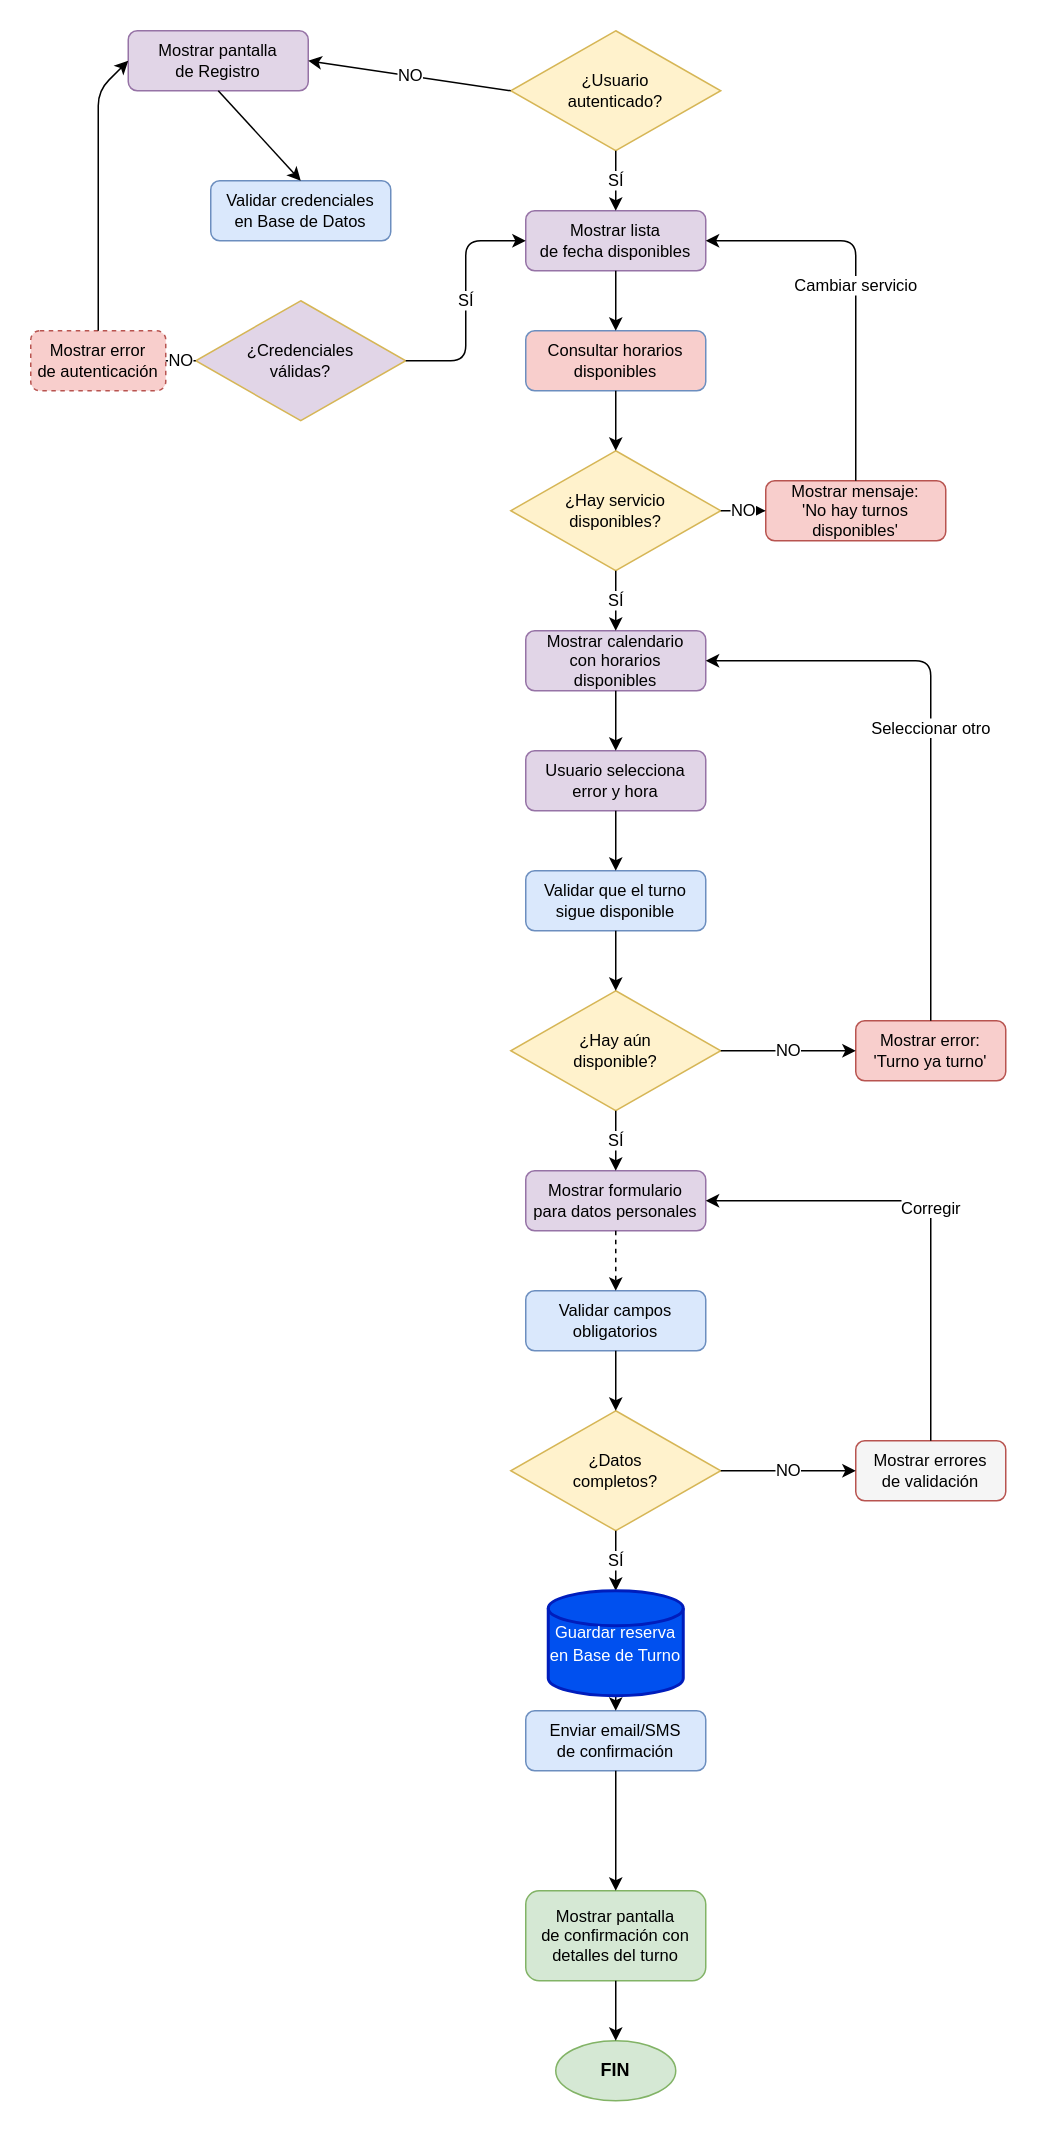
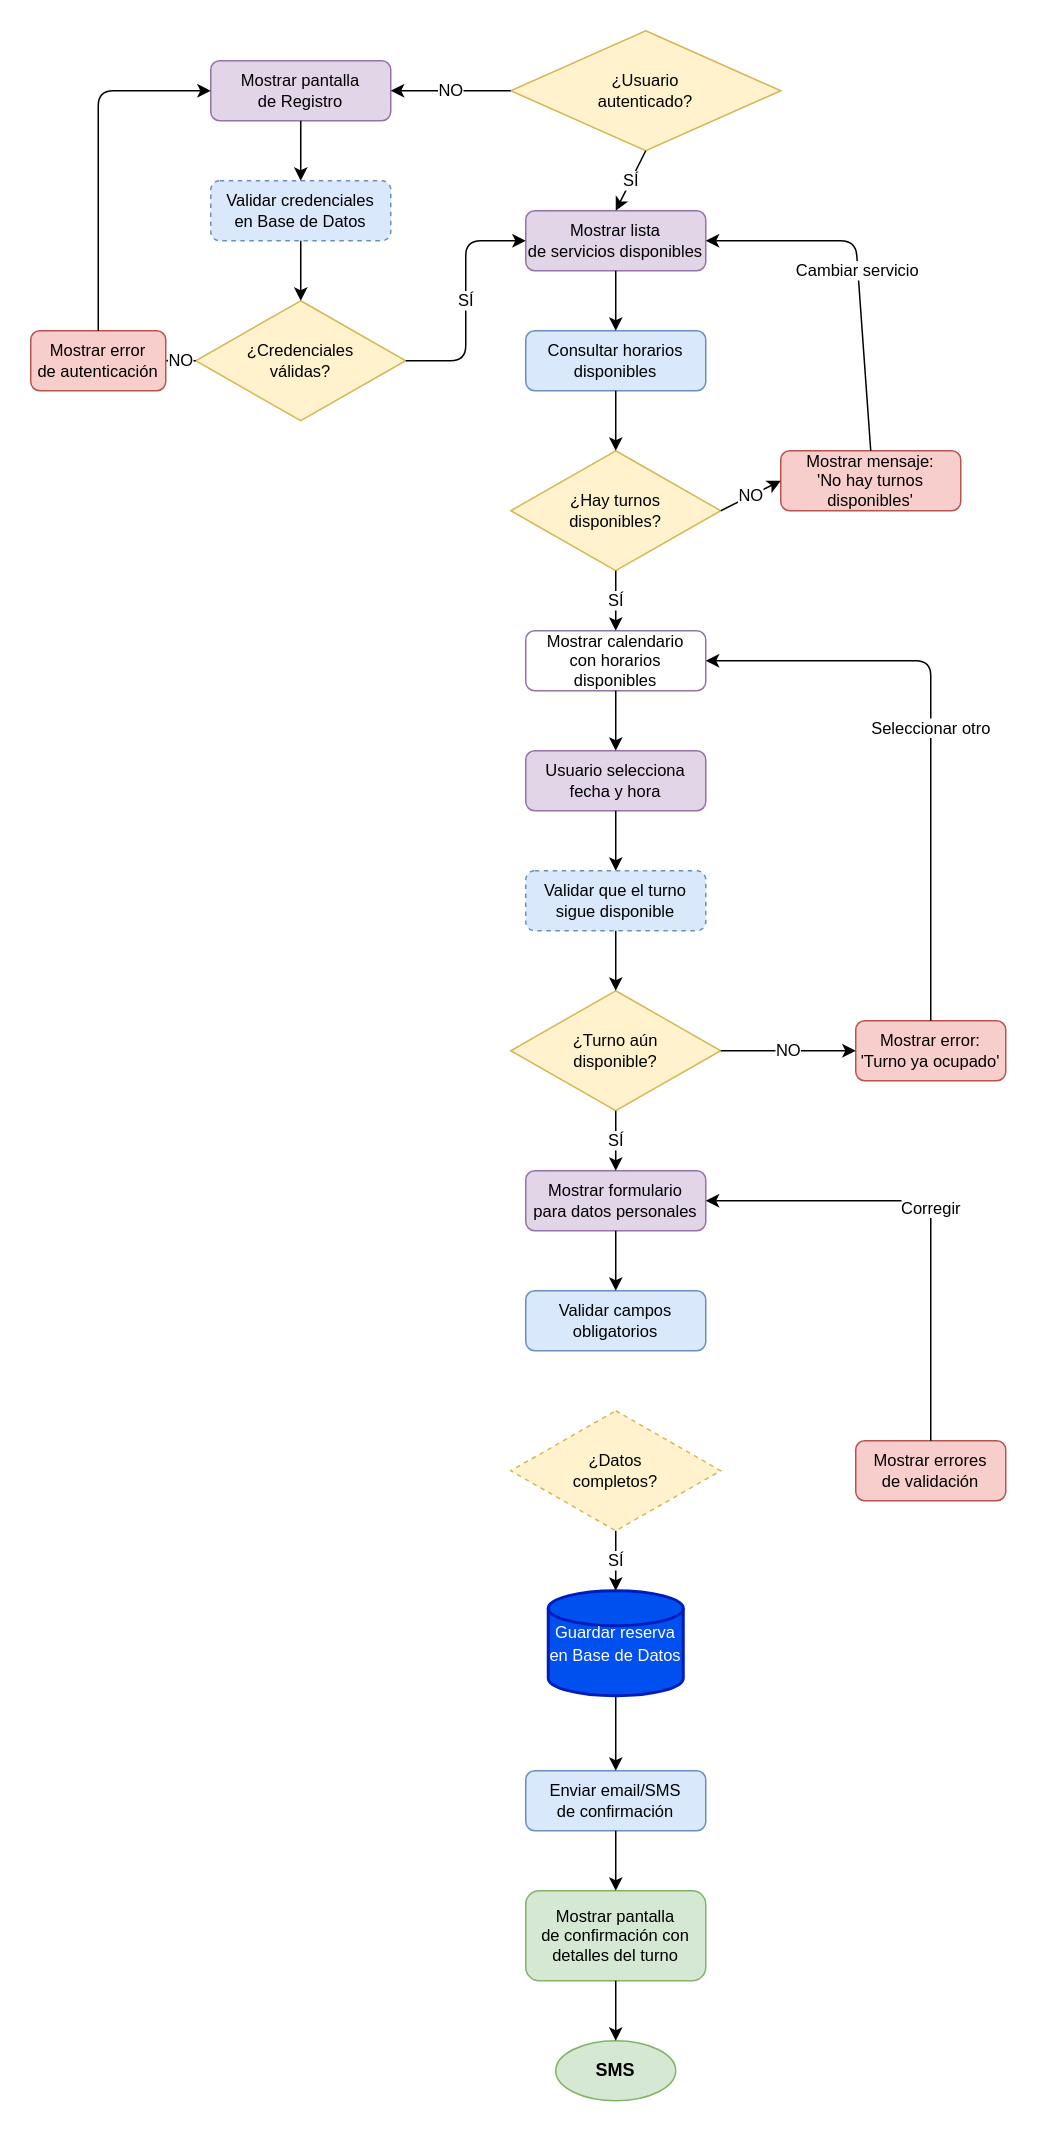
node "Mostrar pantalla de Registro": moved (218, 61) -> (301, 91)
node "¿Usuario autenticado?": size 210x120 -> 270x120
node "Validar credenciales en Base de Datos": style solid -> dashed
node "Mostrar lista de fecha disponibles": label "Mostrar lista de fecha disponibles" -> "Mostrar lista de servicios disponibles"
edge "Validar credenciales en Base de Datos" -> "¿Credenciales válidas?": added
node "Mostrar error de autenticación": style dashed -> solid
edge "Mostrar error de autenticación" -- "¿Credenciales válidas?": arrowhead none -> classic
node "¿Credenciales válidas?": fillcolor #e1d5e7 -> #fff2cc
node "Consultar horarios disponibles": fillcolor #f8cecc -> #dae8fc
node "¿Hay servicio disponibles?": label "¿Hay servicio disponibles?" -> "¿Hay turnos disponibles?"
node "Mostrar mensaje: 'No hay turnos disponibles'": moved (856, 511) -> (871, 481)
node "Mostrar calendario con horarios disponibles": fillcolor #e1d5e7 -> #ffffff
node "Usuario selecciona error y hora": label "Usuario selecciona error y hora" -> "Usuario selecciona fecha y hora"
node "Validar que el turno sigue disponible": style solid -> dashed
node "¿Hay aún disponible?": label "¿Hay aún disponible?" -> "¿Turno aún disponible?"
node "Mostrar error: 'Turno ya turno'": label "Mostrar error: 'Turno ya turno'" -> "Mostrar error: 'Turno ya ocupado'"
edge "Mostrar formulario para datos personales" -> "Validar campos obligatorios": style dashed -> solid
edge "Validar campos obligatorios" -> "¿Datos completos?": removed
node "¿Datos completos?": style solid -> dashed
edge "¿Datos completos?" -> "Mostrar errores de validación": removed, label "NO"
node "Mostrar errores de validación": fillcolor #f5f5f5 -> #f8cecc
node "Guardar reservaen Base de Turno": label "Guardar reservaen Base de Turno" -> "Guardar reservaen Base de Datos"
node "Enviar email/SMS de confirmación": moved (616, 1741) -> (616, 1801)
node "FIN": label "FIN" -> "SMS"
